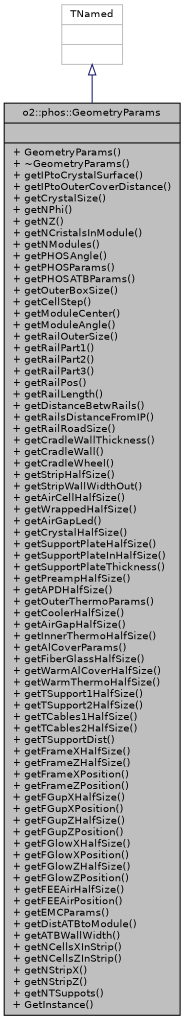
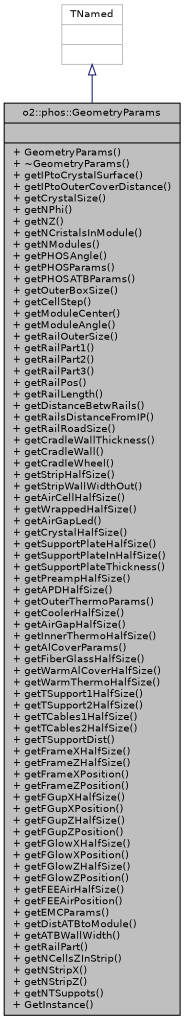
node "o2::phos::GeometryParams": text "+ getNCellsXInStrip()" -> "+ getRailPart()"
